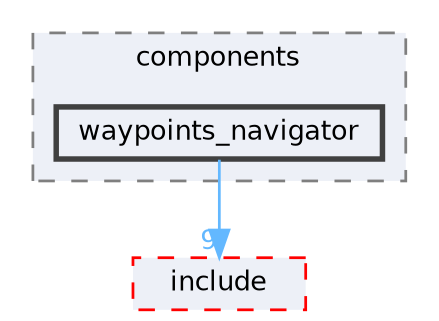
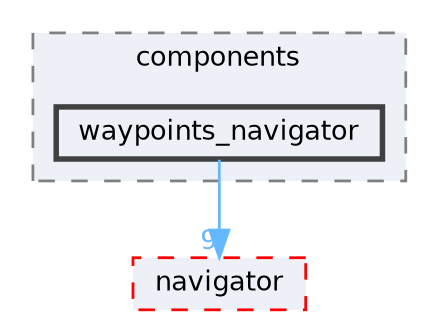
node "include": label "include" -> "navigator"
